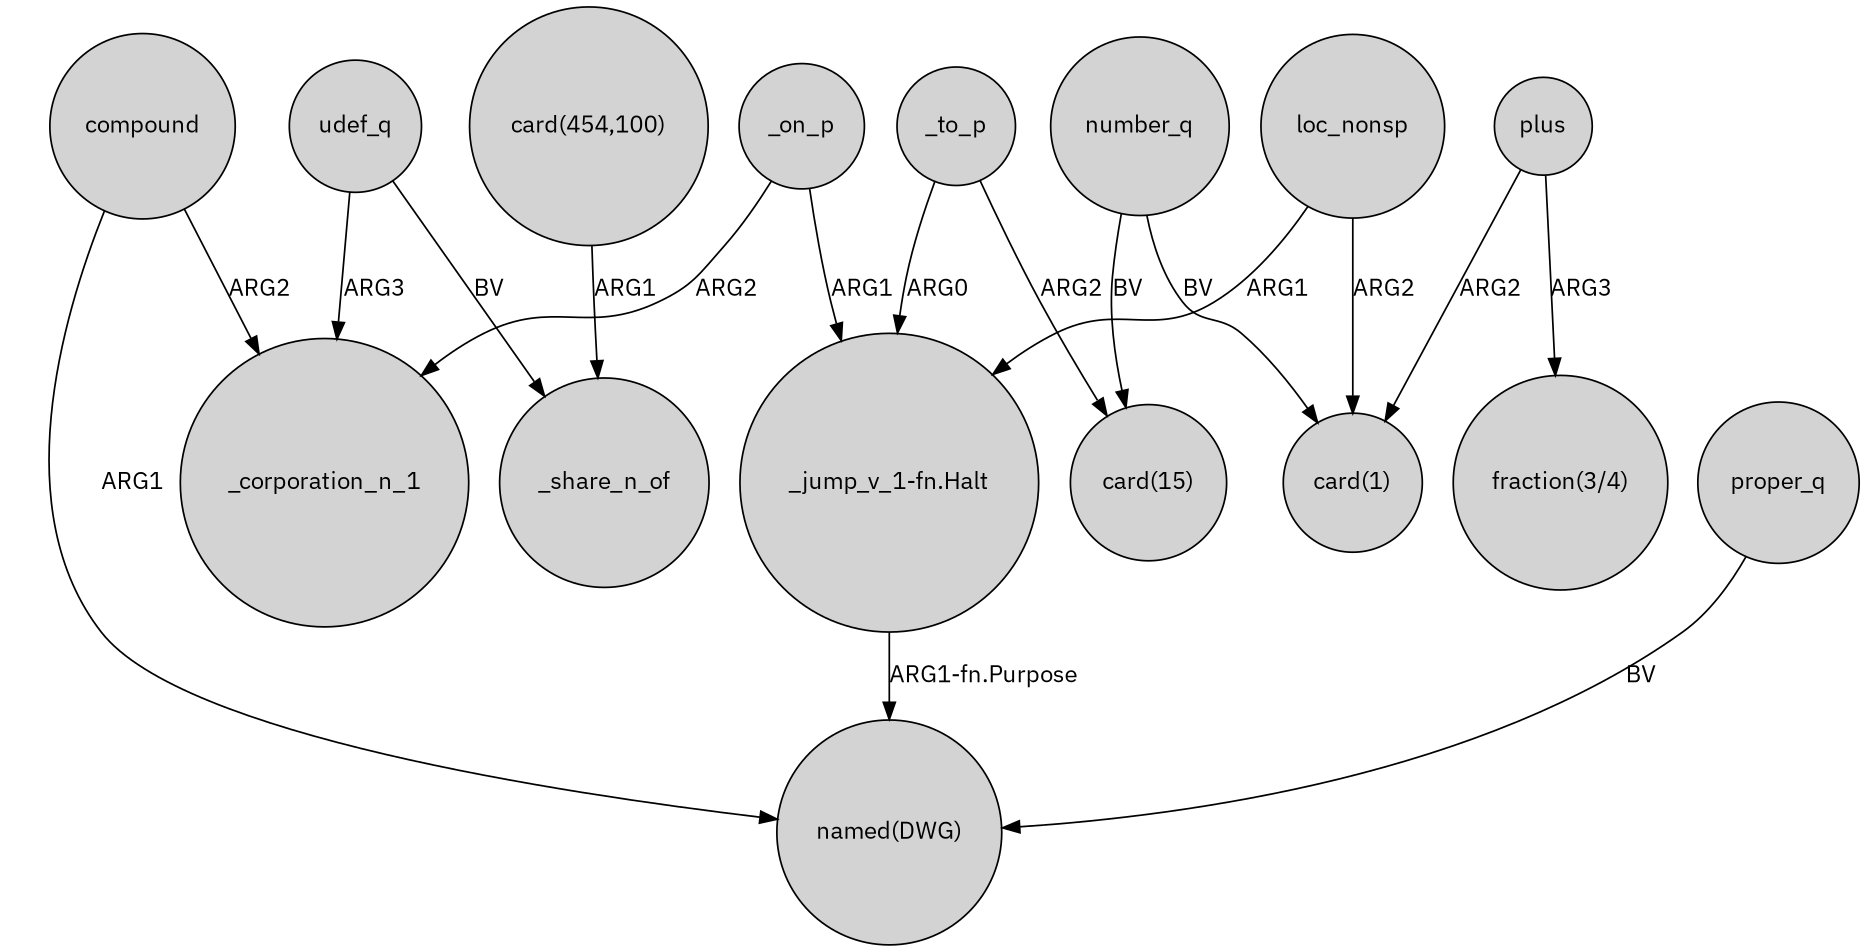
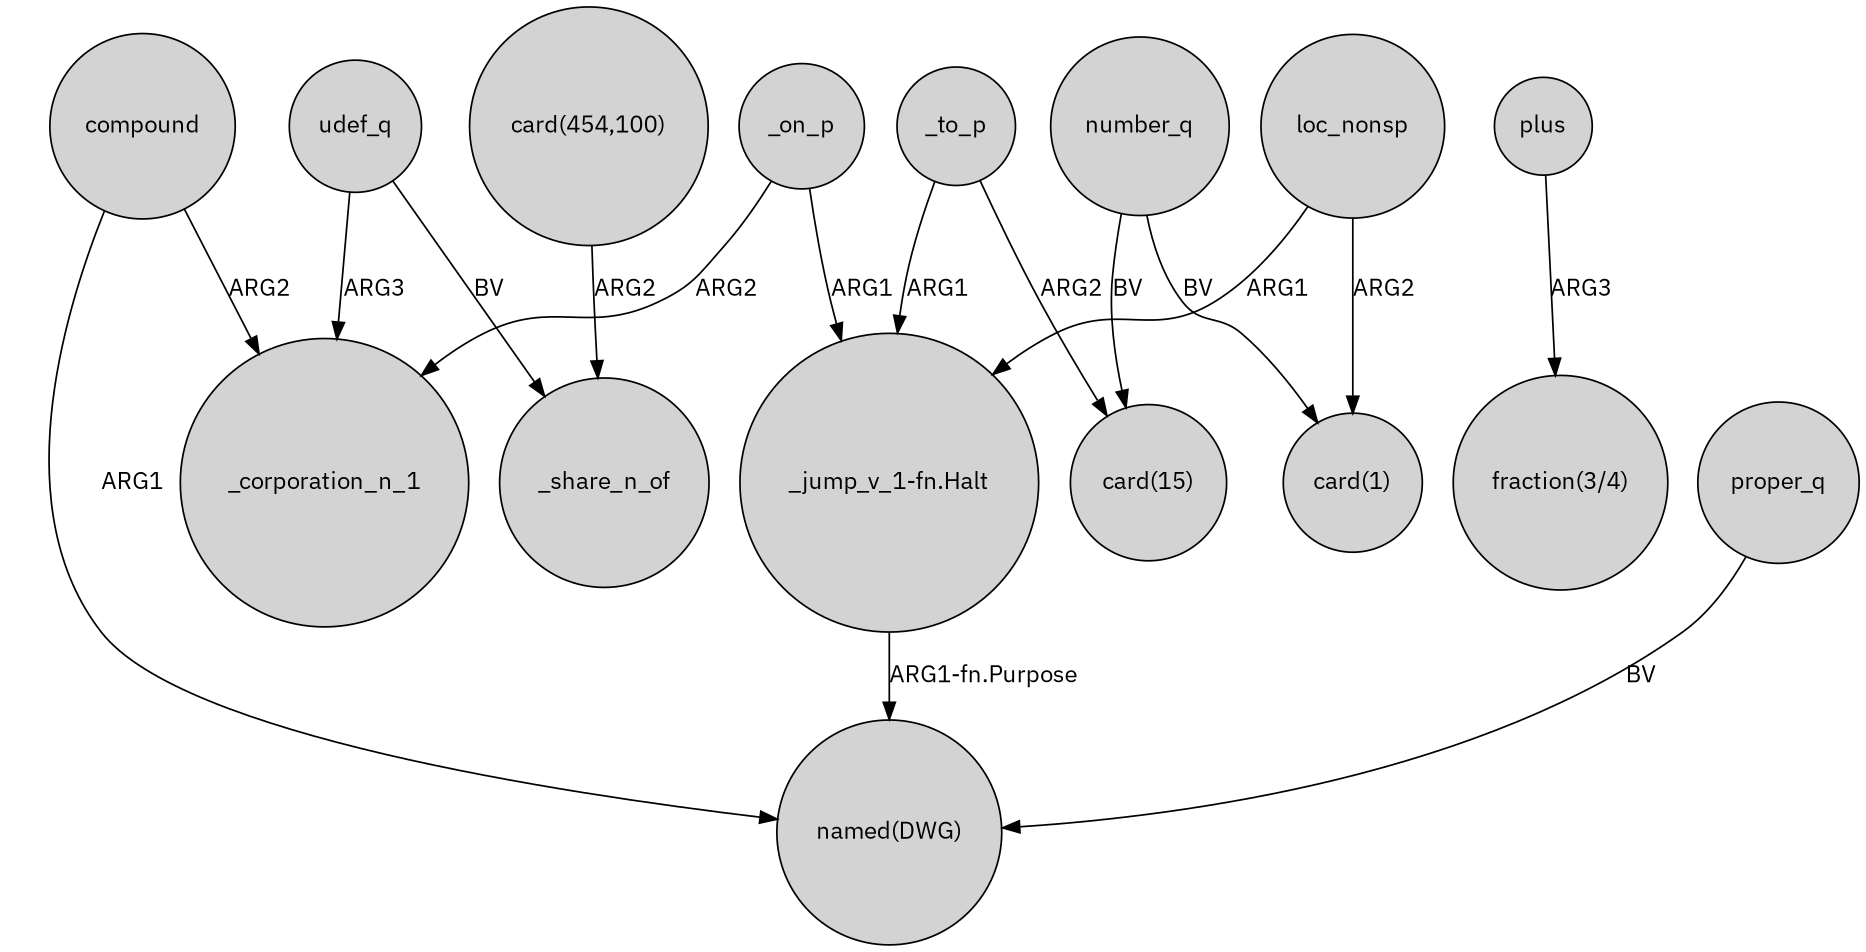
edge "plus" -> "card(1)": removed, label "ARG2"
edge "card(454,100)" -> "_share_n_of": label "ARG1" -> "ARG2"
edge "_to_p" -> "_jump_v_1-fn.Halt": label "ARG0" -> "ARG1"
